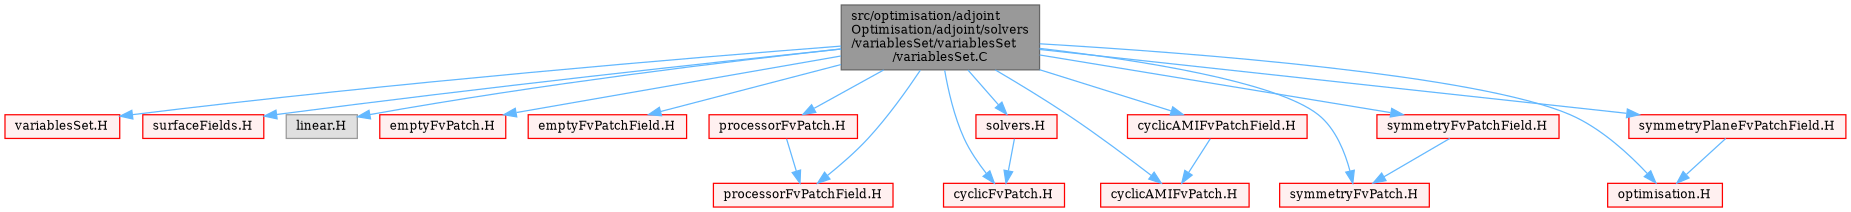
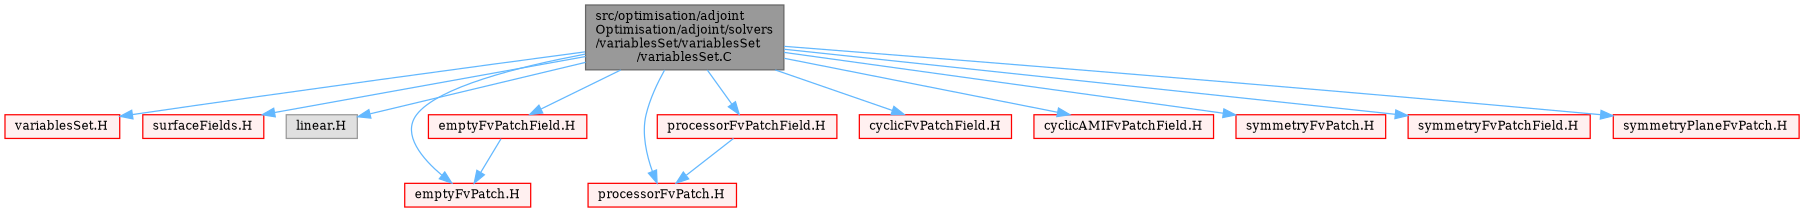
node "solvers.H": label "solvers.H" -> "cyclicFvPatchField.H"
node "symmetryPlaneFvPatchField.H": removed
edge "processorFvPatch.H" -> "processorFvPatchField.H": reversed
edge "emptyFvPatchField.H" -> "emptyFvPatch.H": added
edge "symmetryFvPatchField.H" -> "symmetryFvPatch.H": removed
node "cyclicFvPatch.H": removed
node "cyclicAMIFvPatch.H": removed
node "optimisation.H": label "optimisation.H" -> "symmetryPlaneFvPatch.H"
